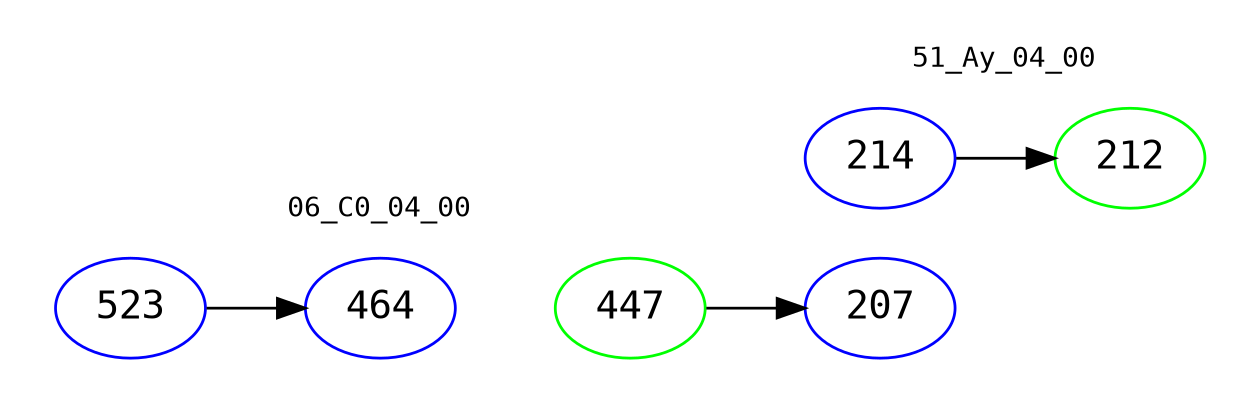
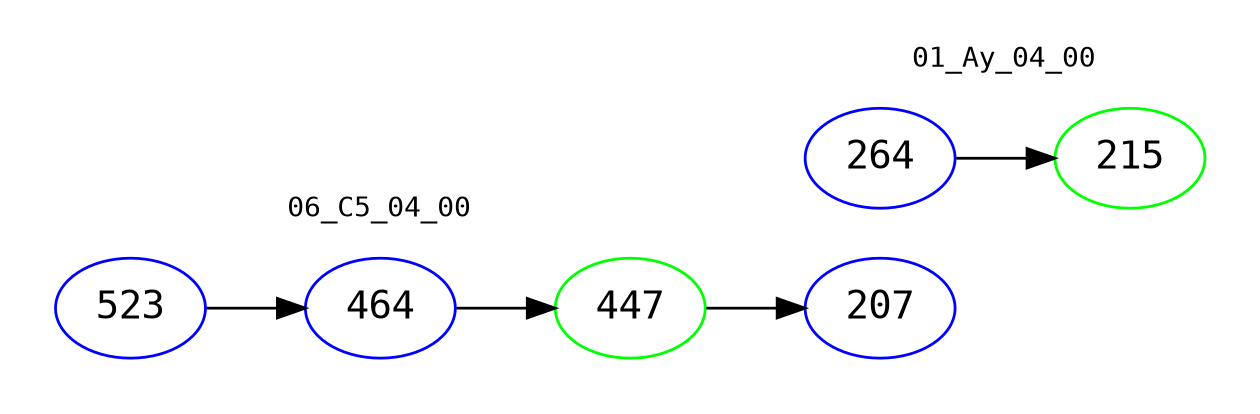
cluster "51_Ay_04_00": label "51_Ay_04_00" -> "01_Ay_04_00"
node "214": label "214" -> "264"
node "212": label "212" -> "215"
cluster "06_C0_04_00": label "06_C0_04_00" -> "06_C5_04_00"
edge "464" -> "447": added
